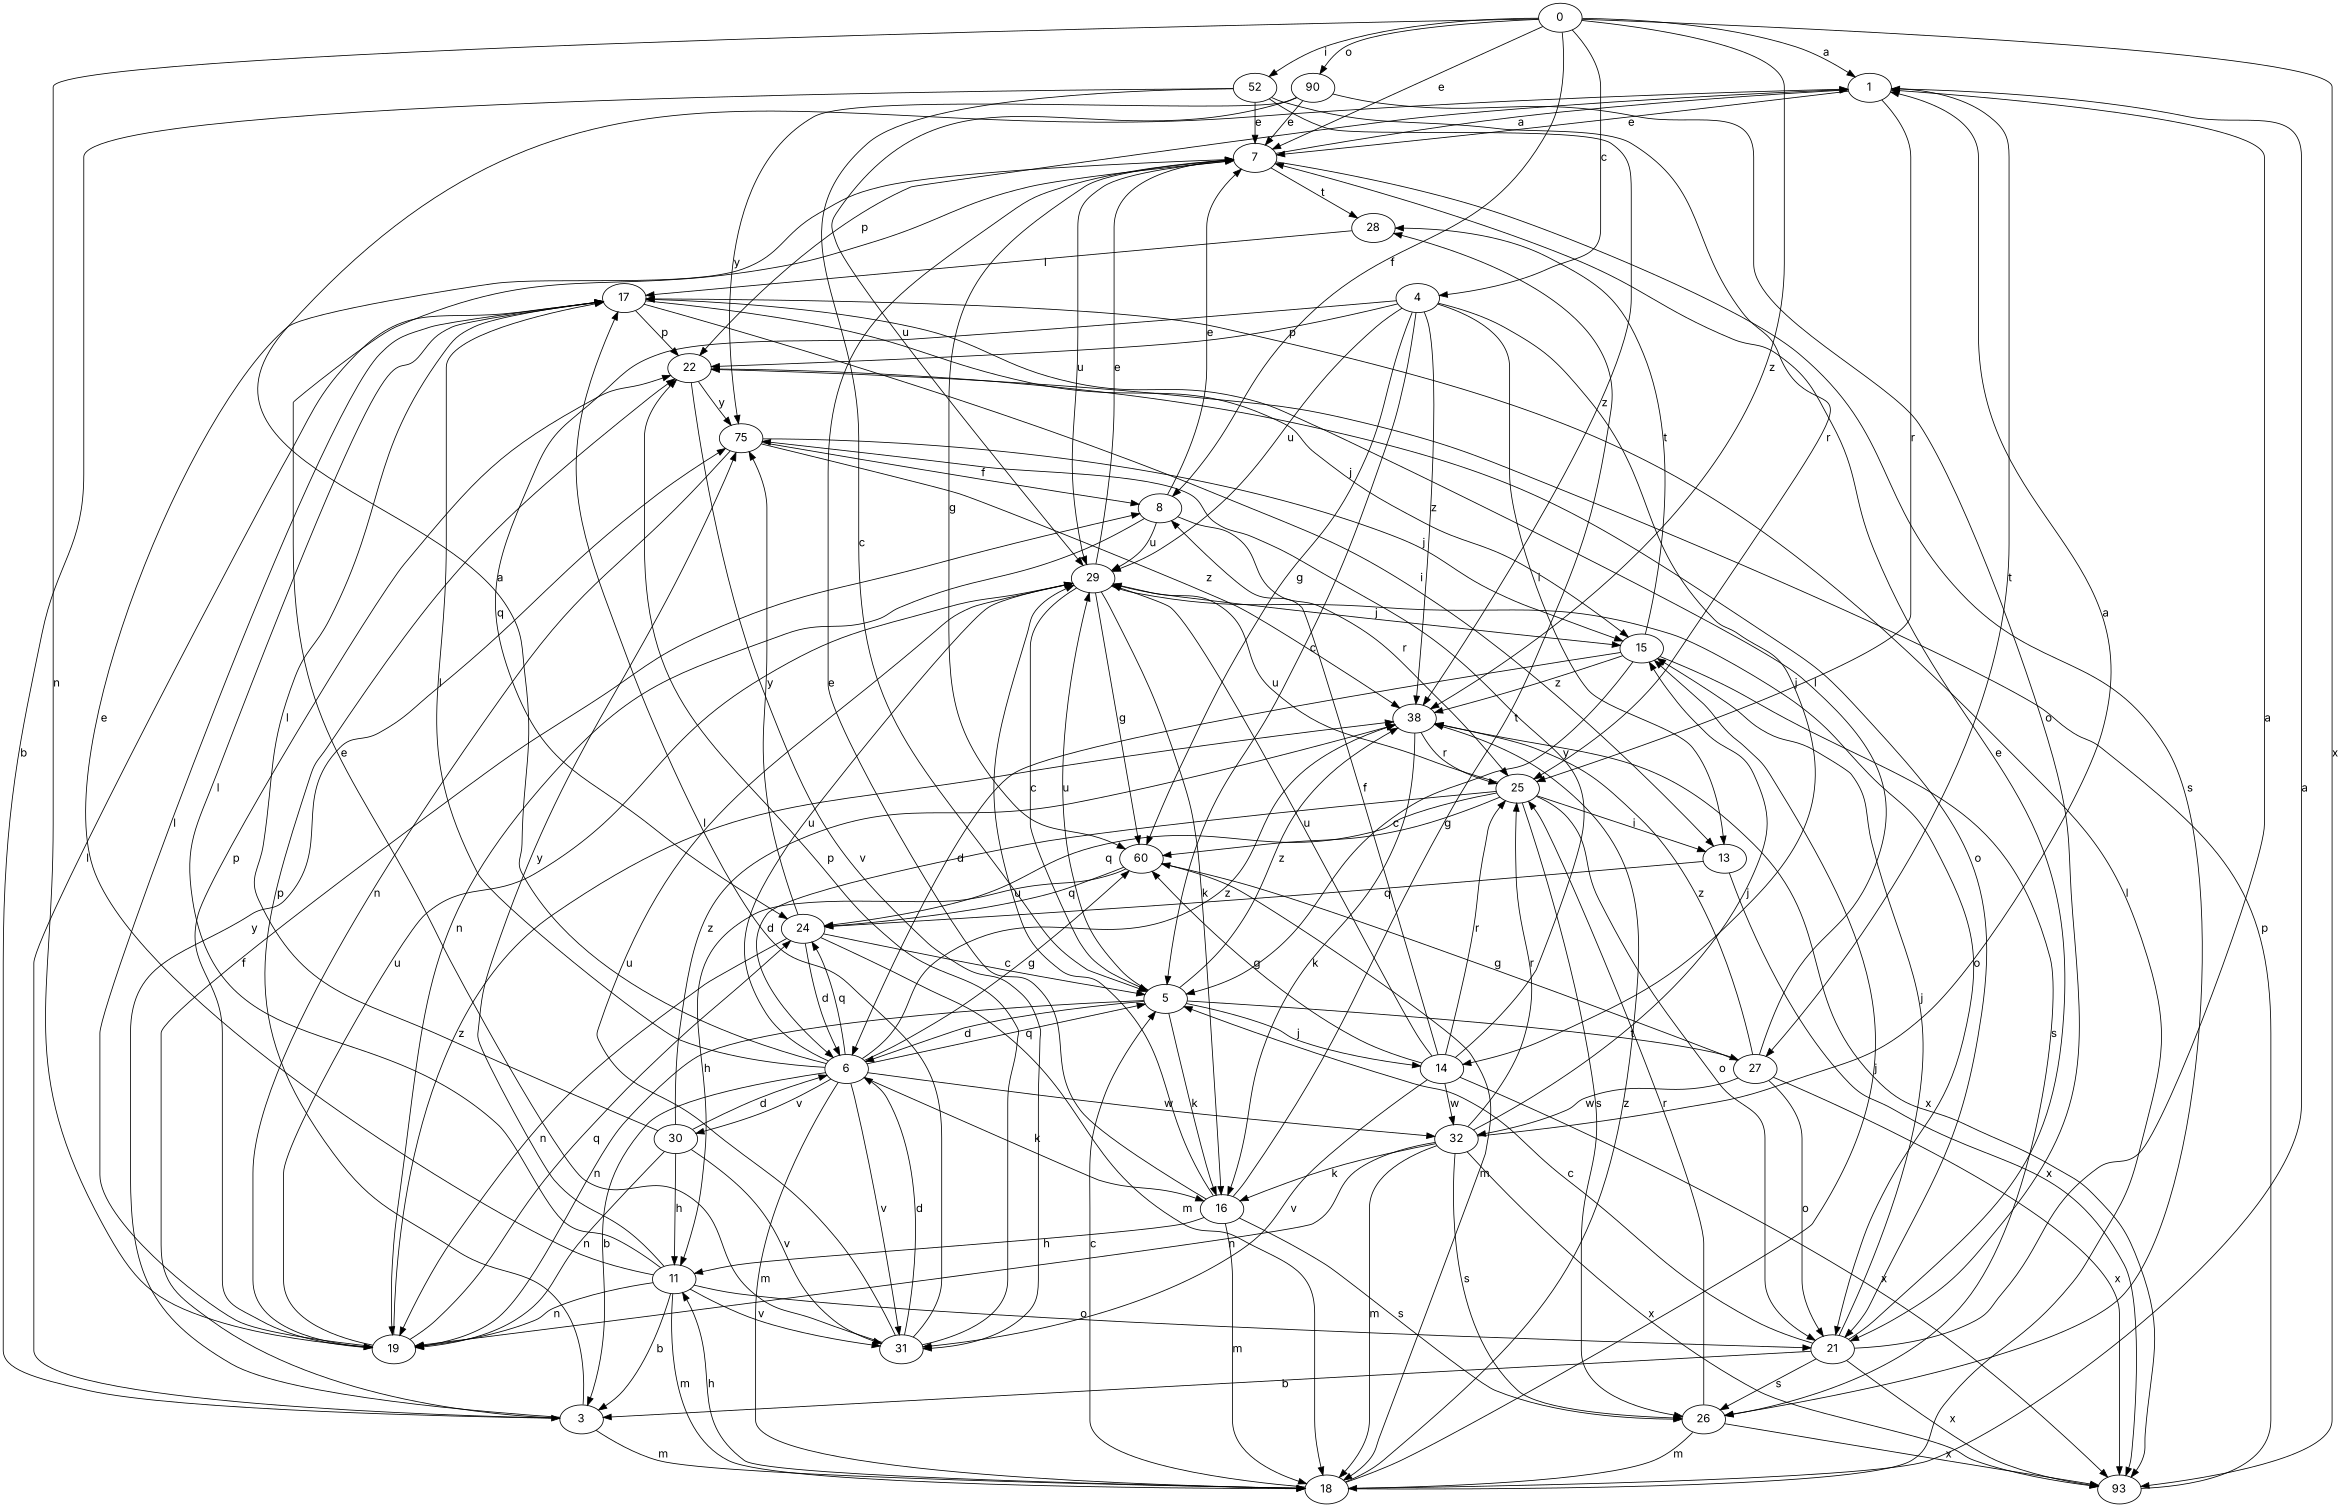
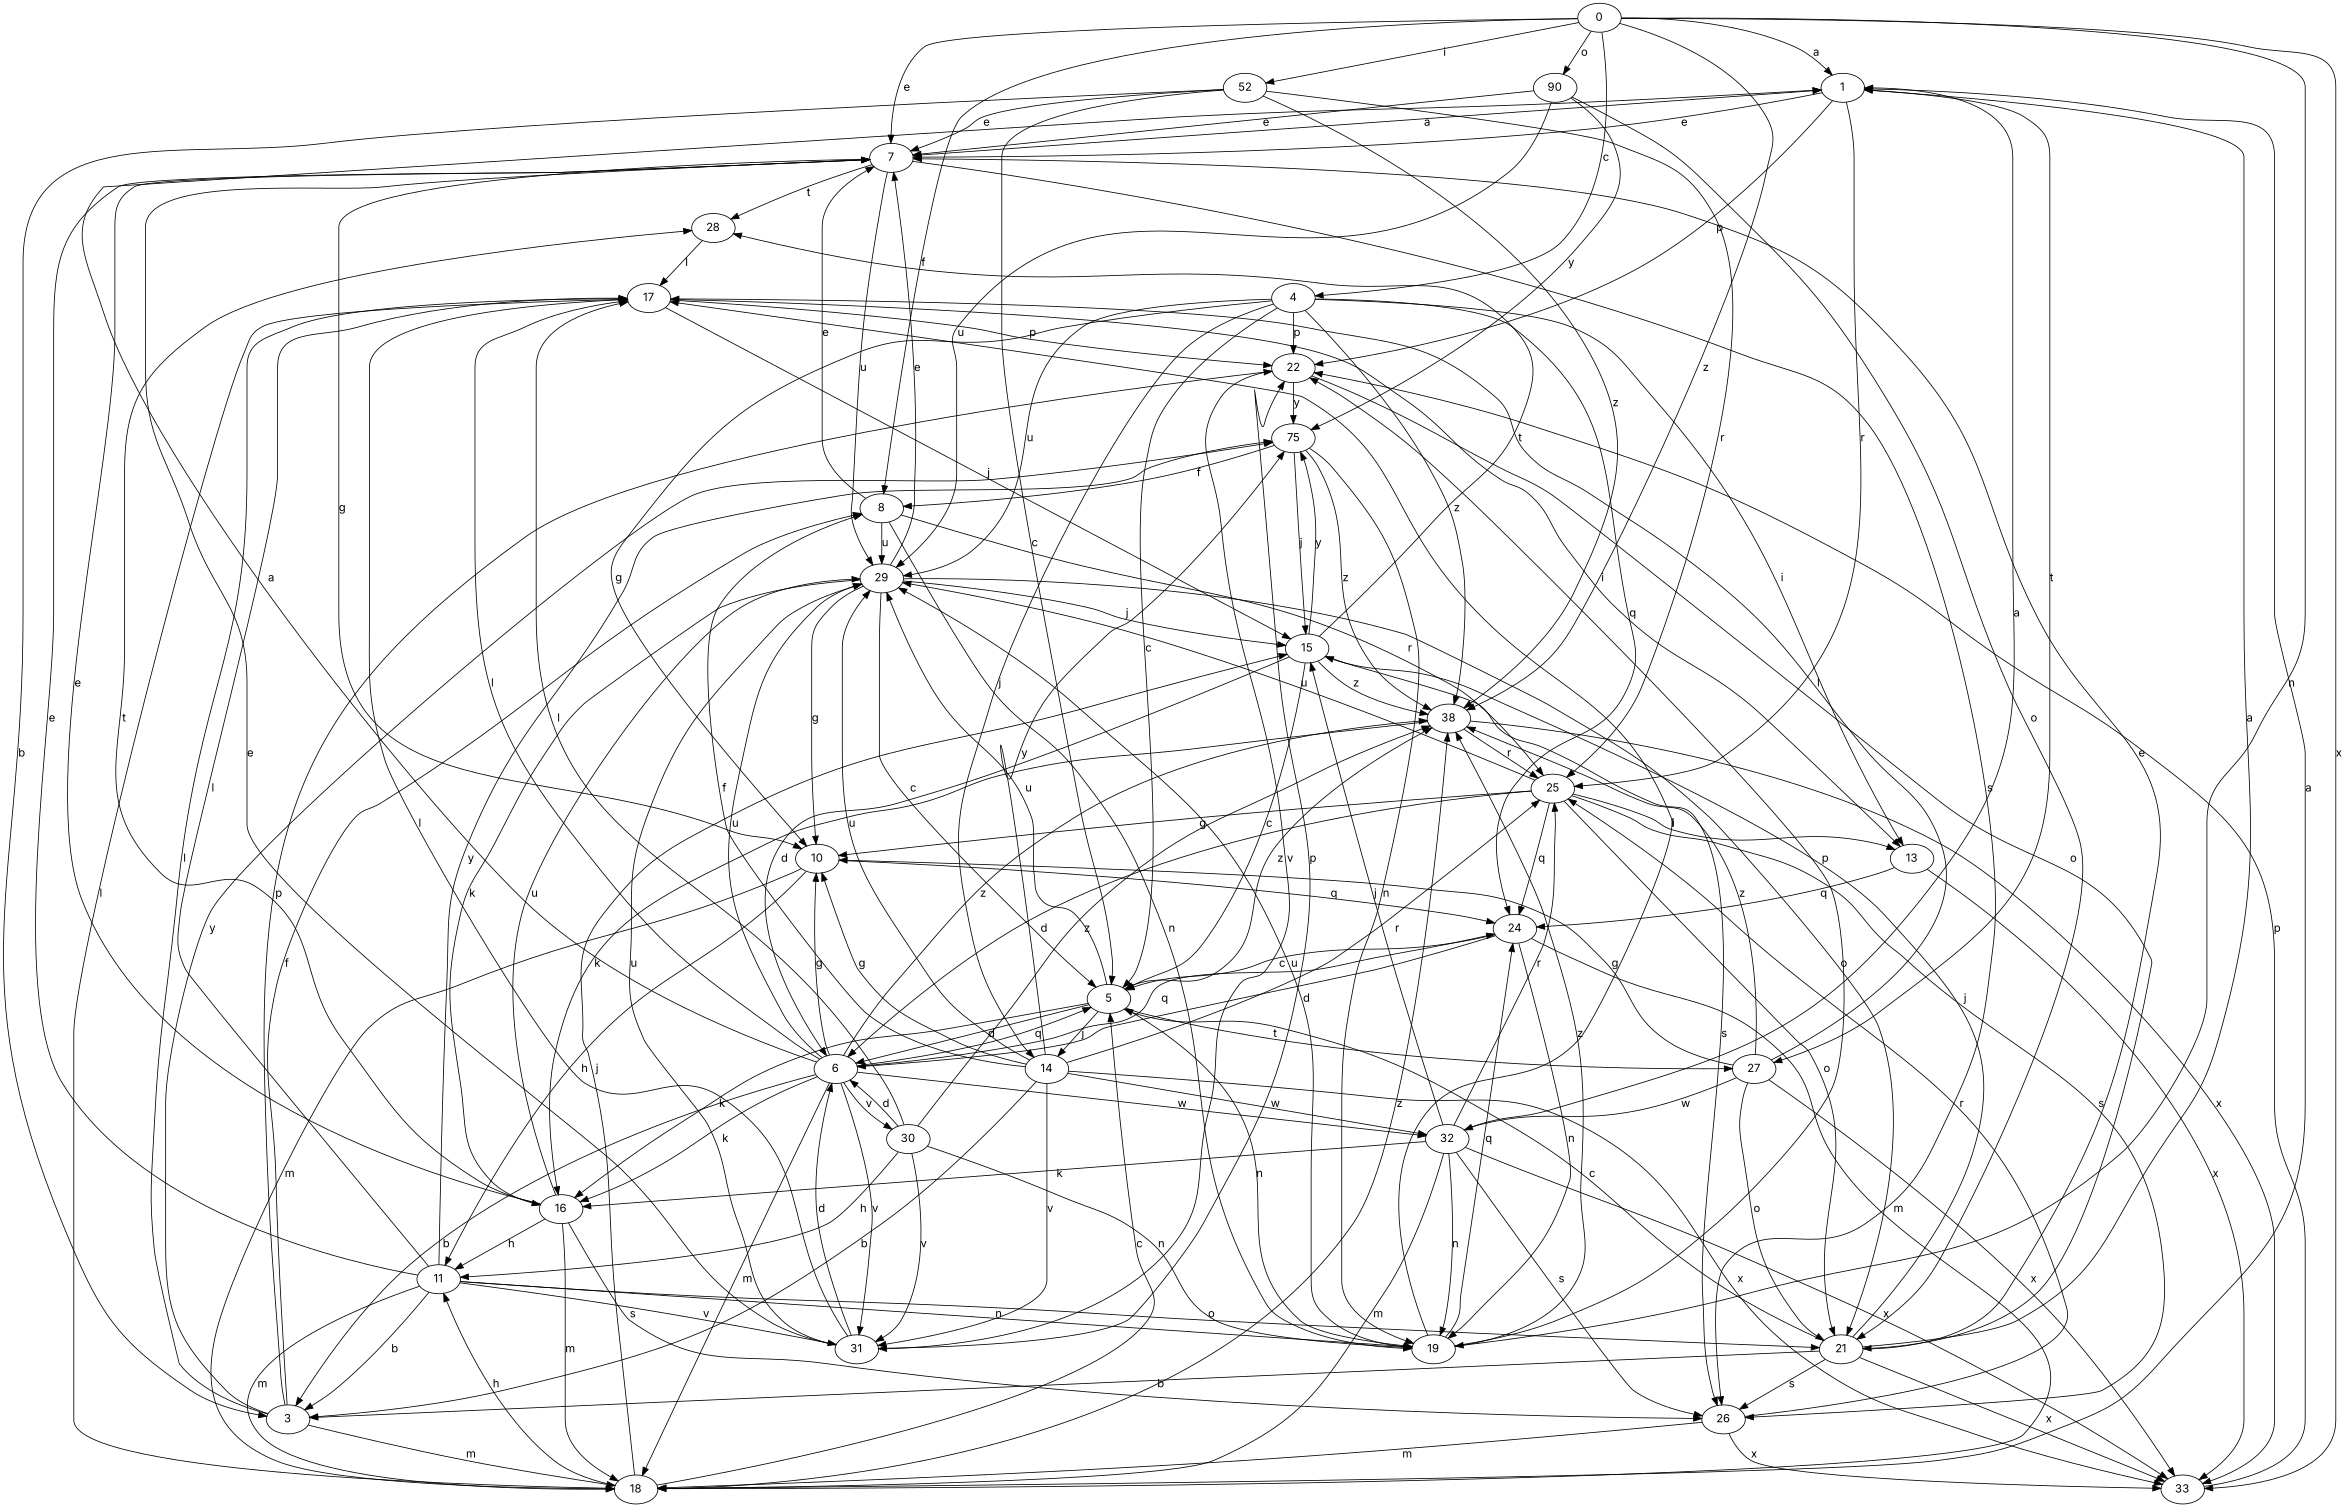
edge "24" -> "75": now "15" -> "75"
node "60": label "60" -> "10"
edge "14" -> "3": added, label "b"
node "93": label "93" -> "33"
